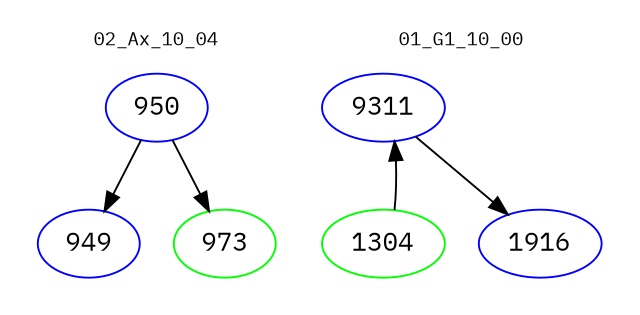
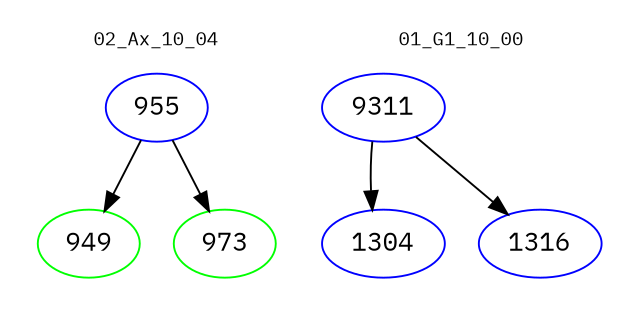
node "950": label "950" -> "955"
edge "1304" -> "9311": reversed
node "949": color blue -> green
node "1304": color green -> blue
node "1916": label "1916" -> "1316"
